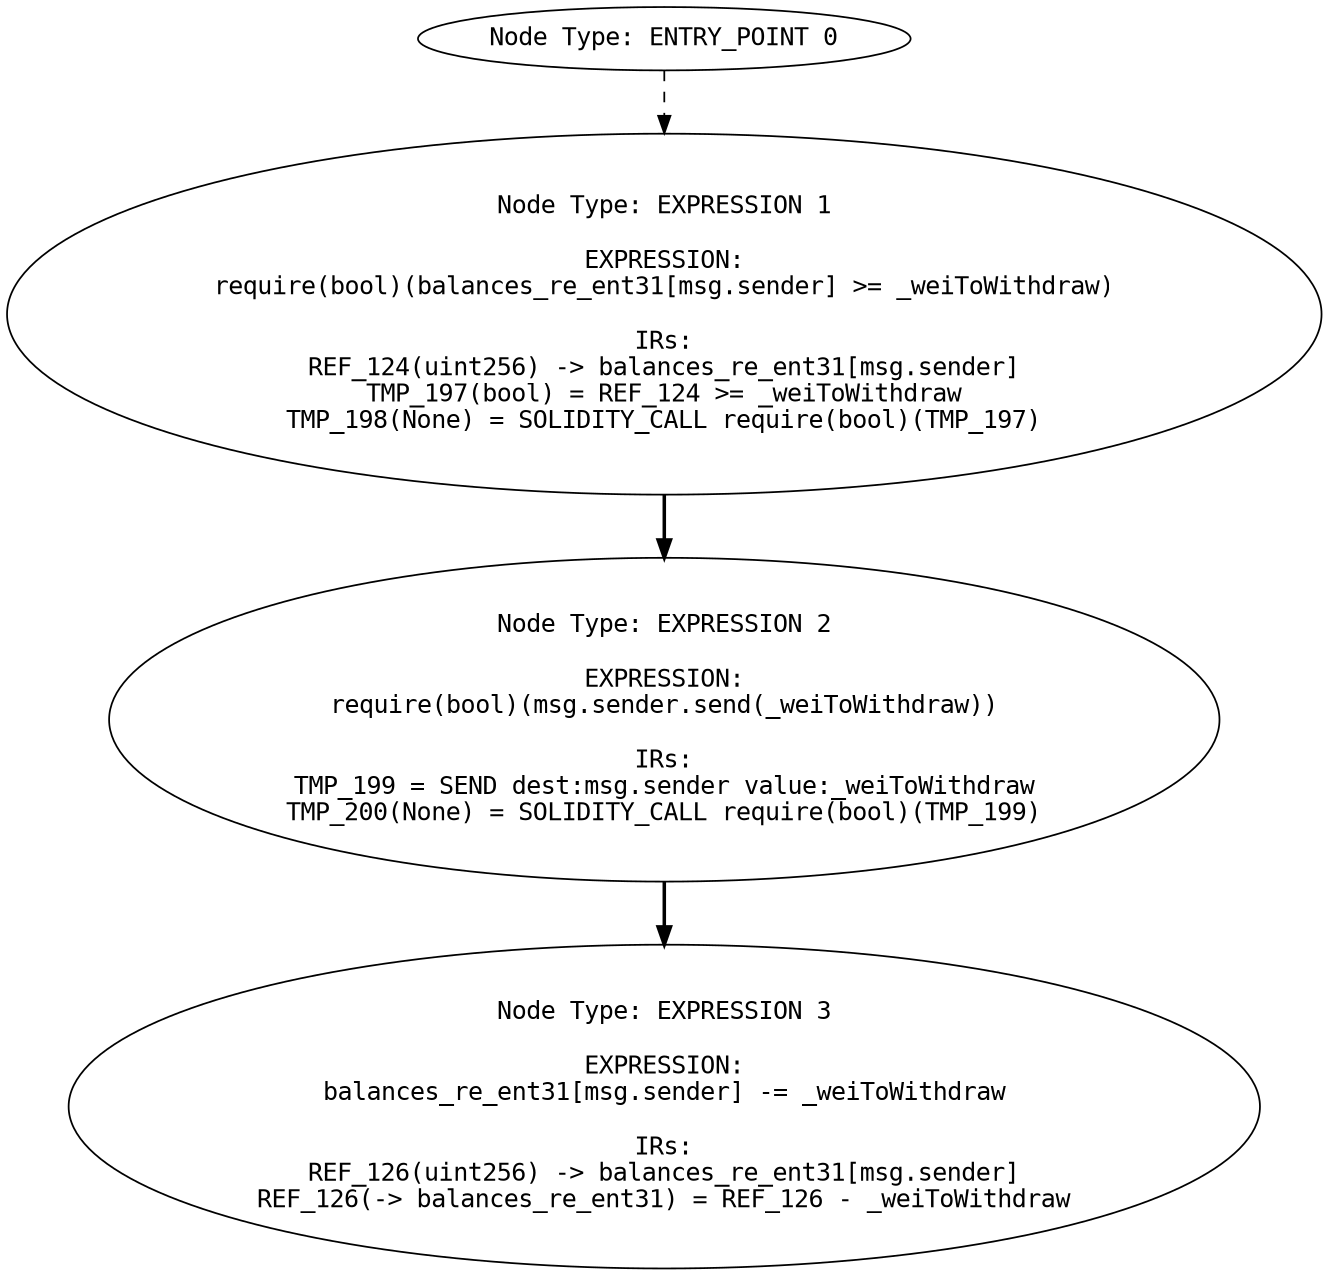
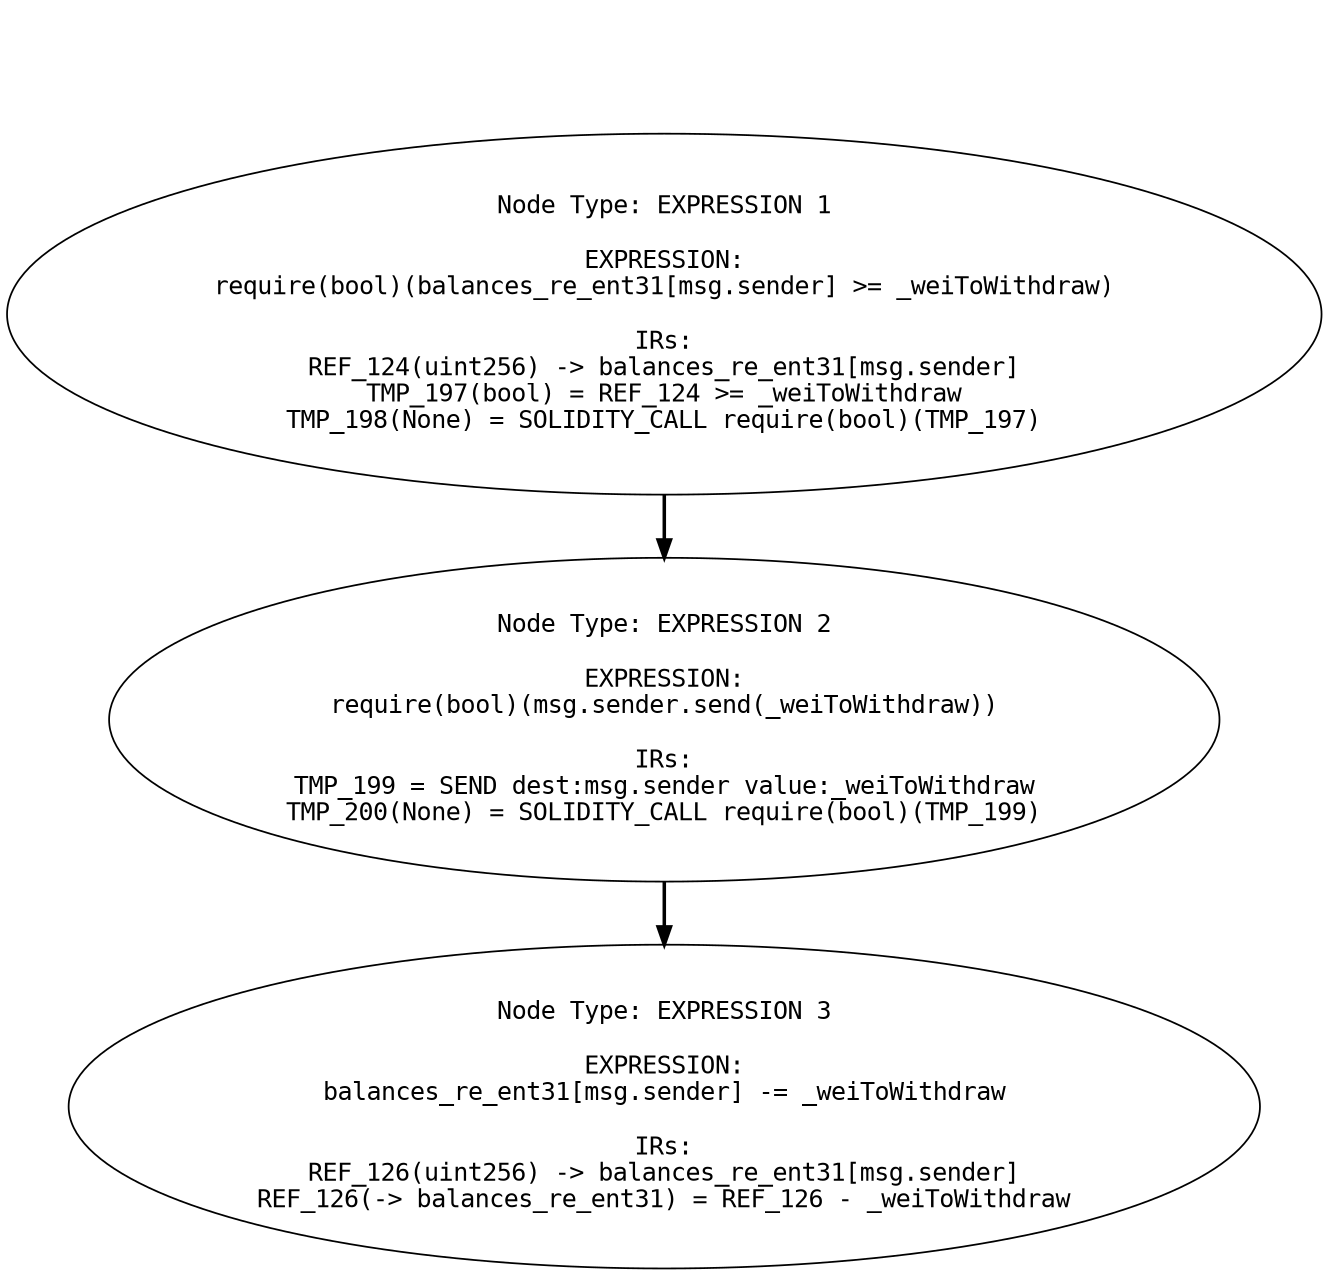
node "Node Type: ENTRY_POINT 0": removed
